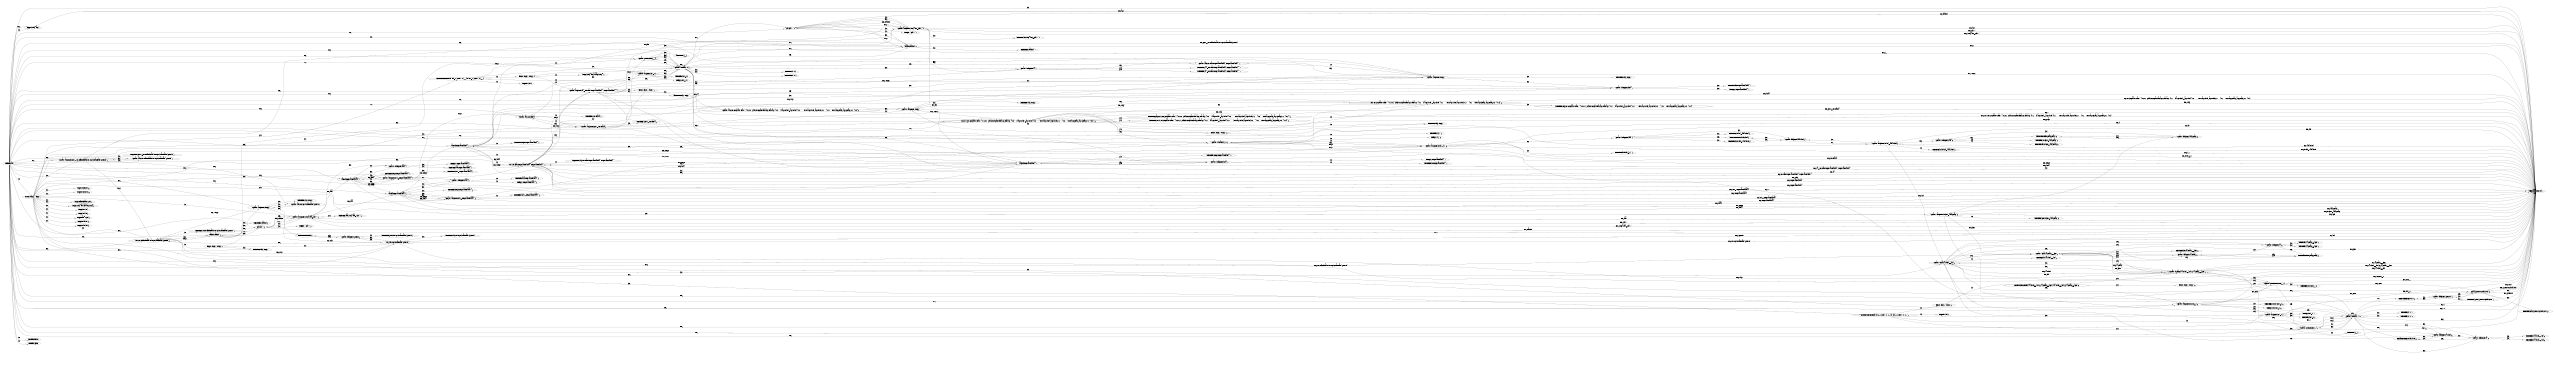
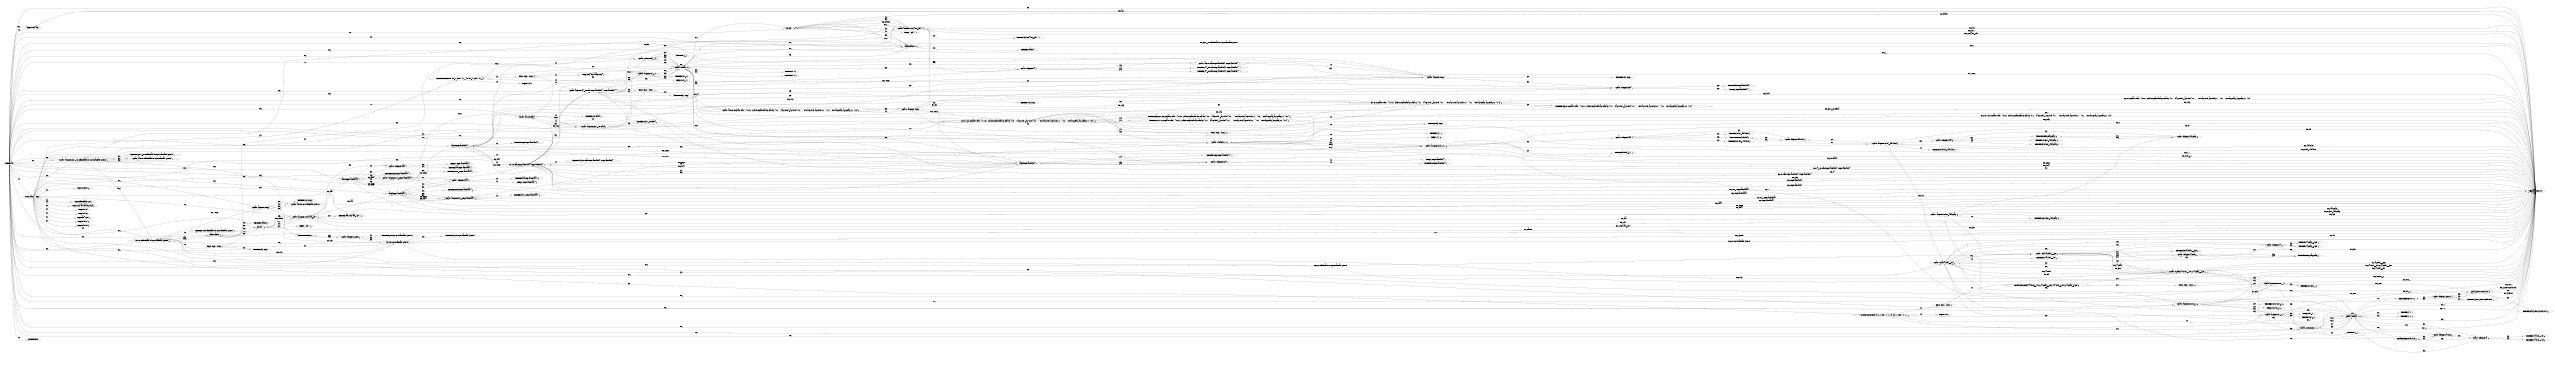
node "(LOCAL,int count: int)": removed
node "(MODIFIER,STATIC)": removed
